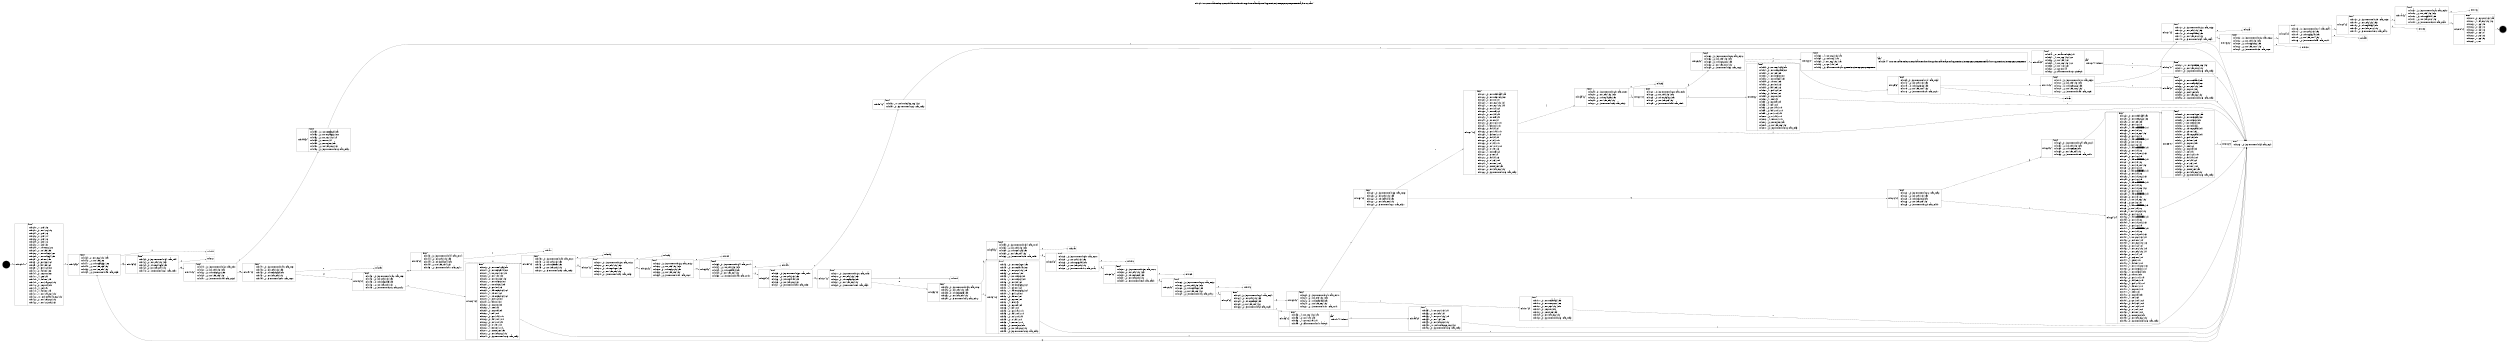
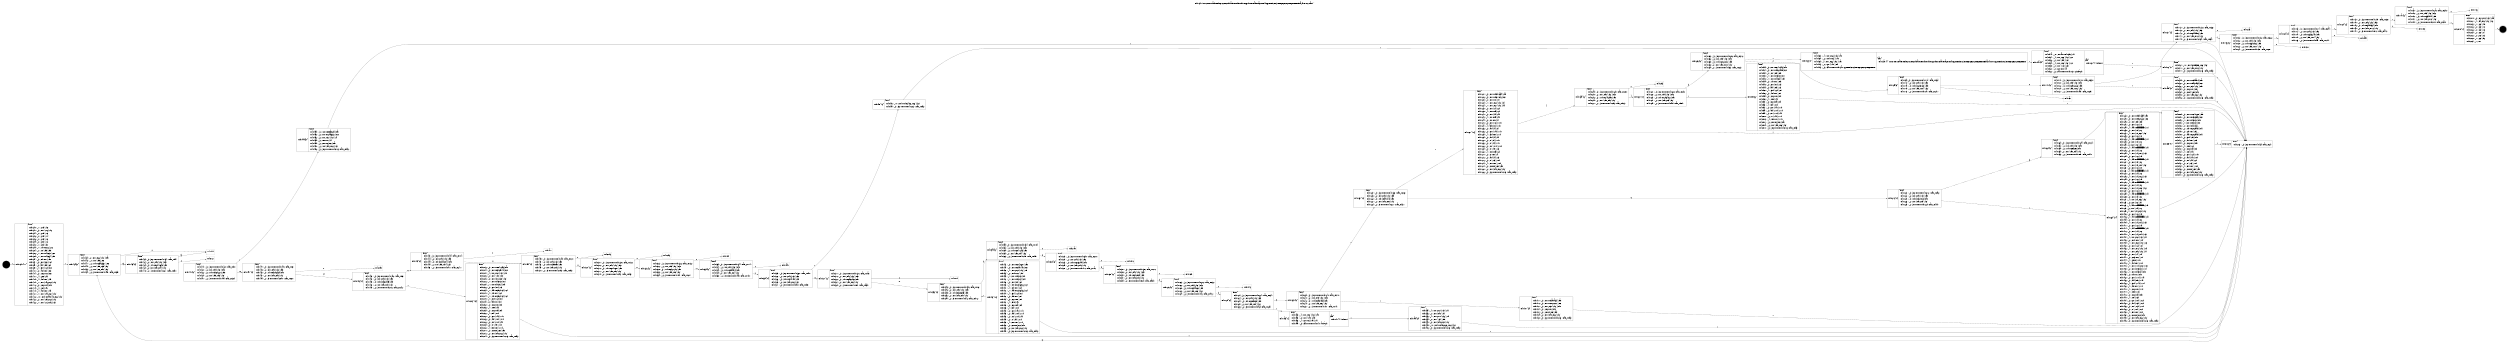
edge "0x40145f [28]" -> "0x40147b [28]": now "0x40145f [28]" -> "0x4019bb"
edge "0x401593 [28]" -> "0x401f46 [106]": reversed
